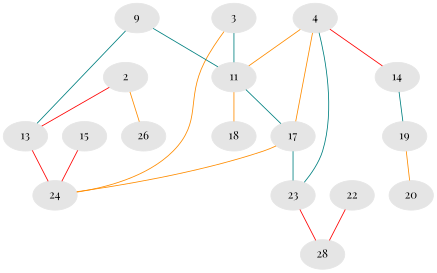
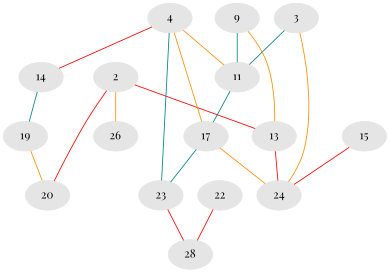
edge "9" -- "13": color teal -> darkorange
edge "2" -- "20": added
node "18": removed
